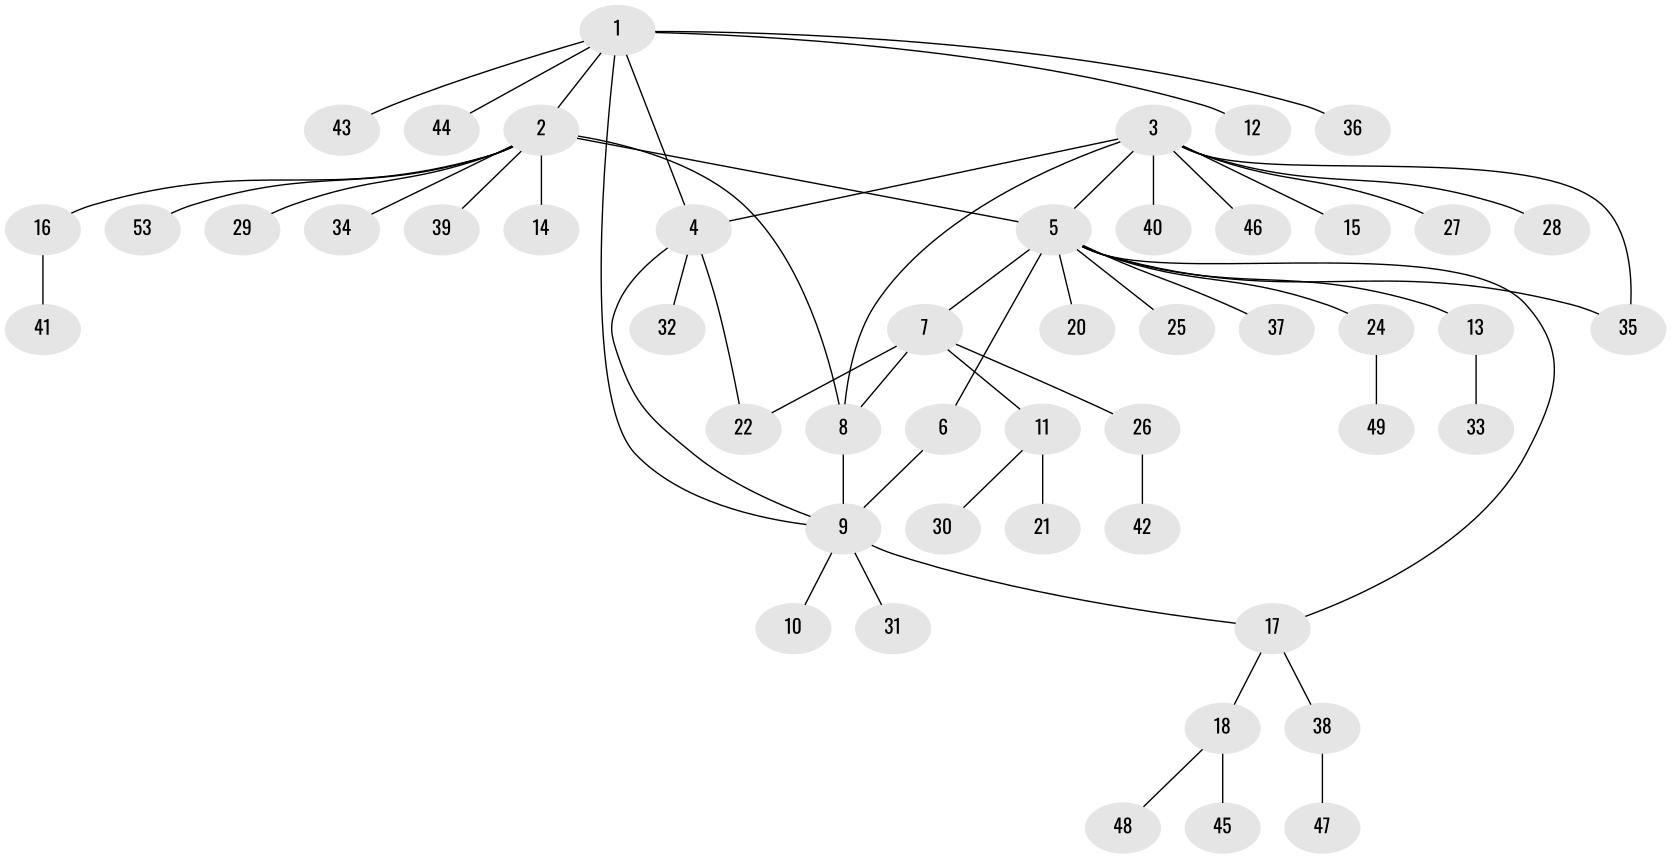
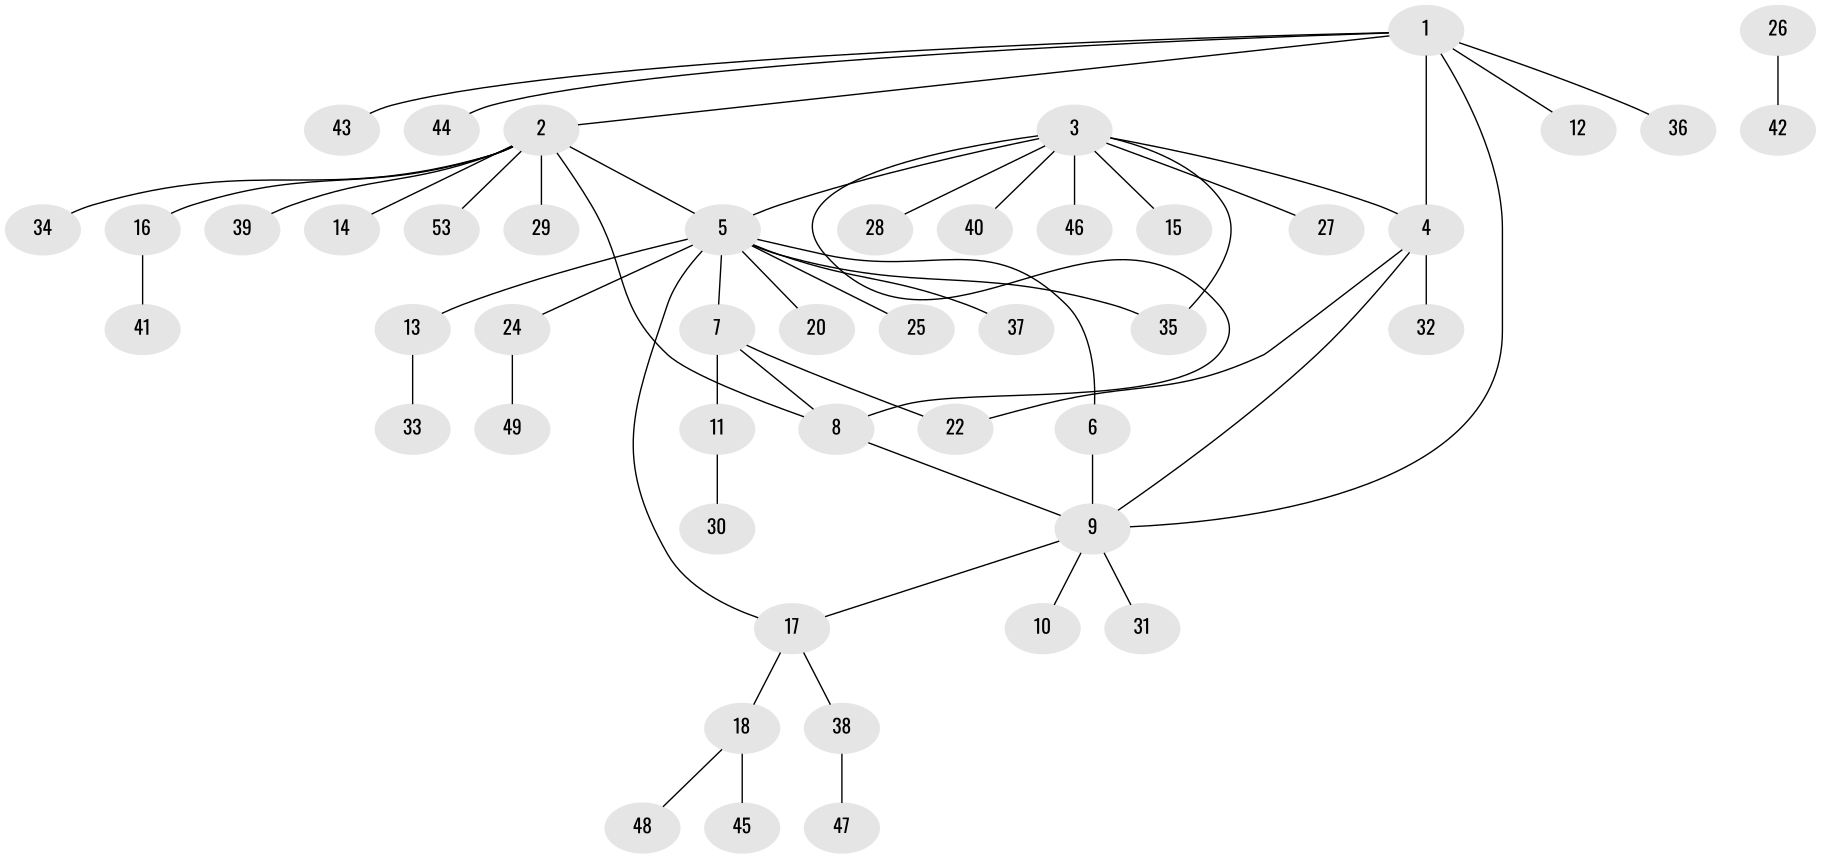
edge "7" -- "26": removed
node "21": removed
